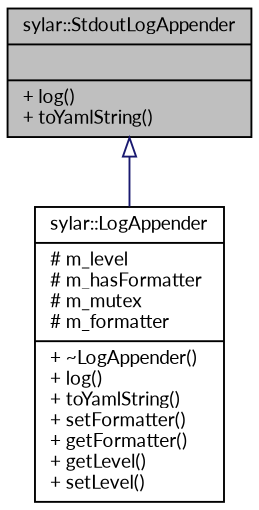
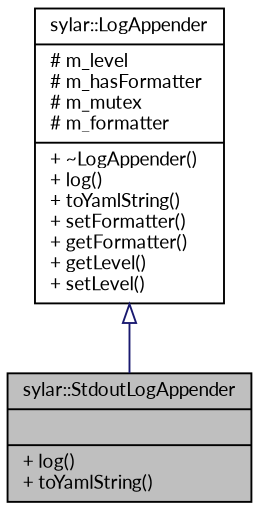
edge "sylar::LogAppender" -> "sylar::StdoutLogAppender": reversed
